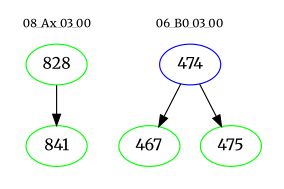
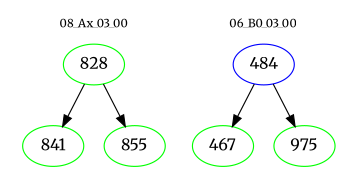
node "474": label "474" -> "484"
node "855": added
node "475": label "475" -> "975"
